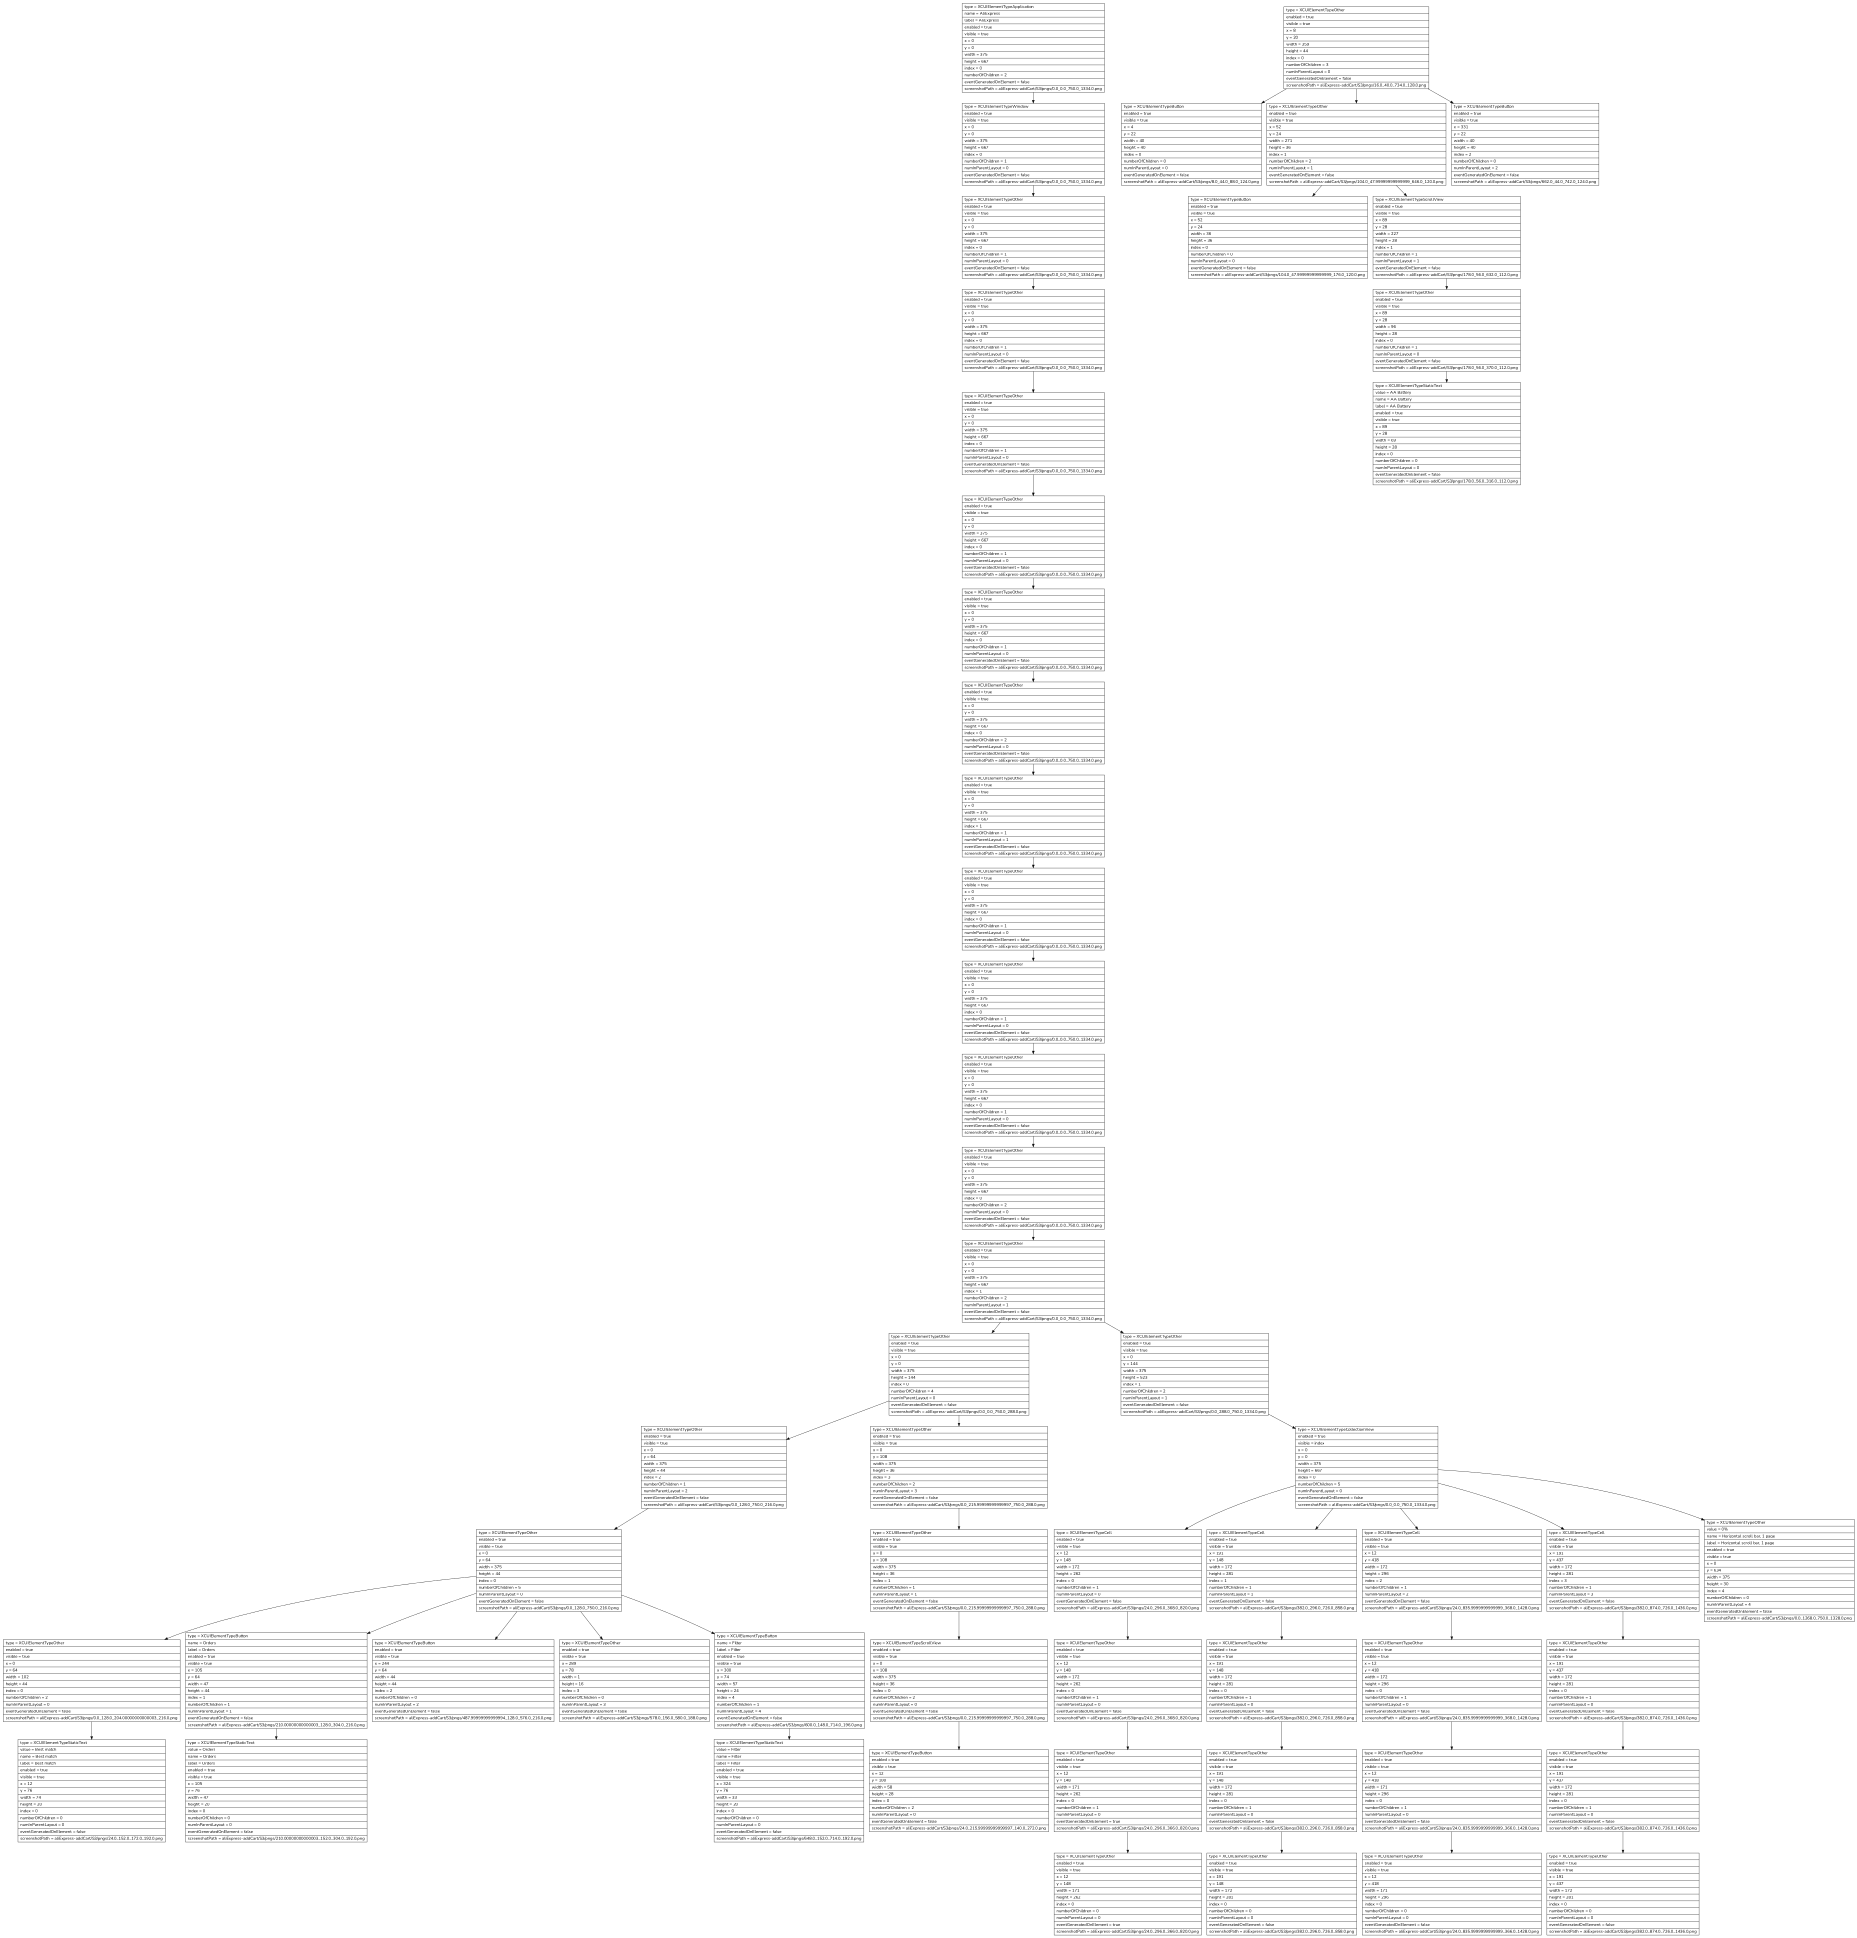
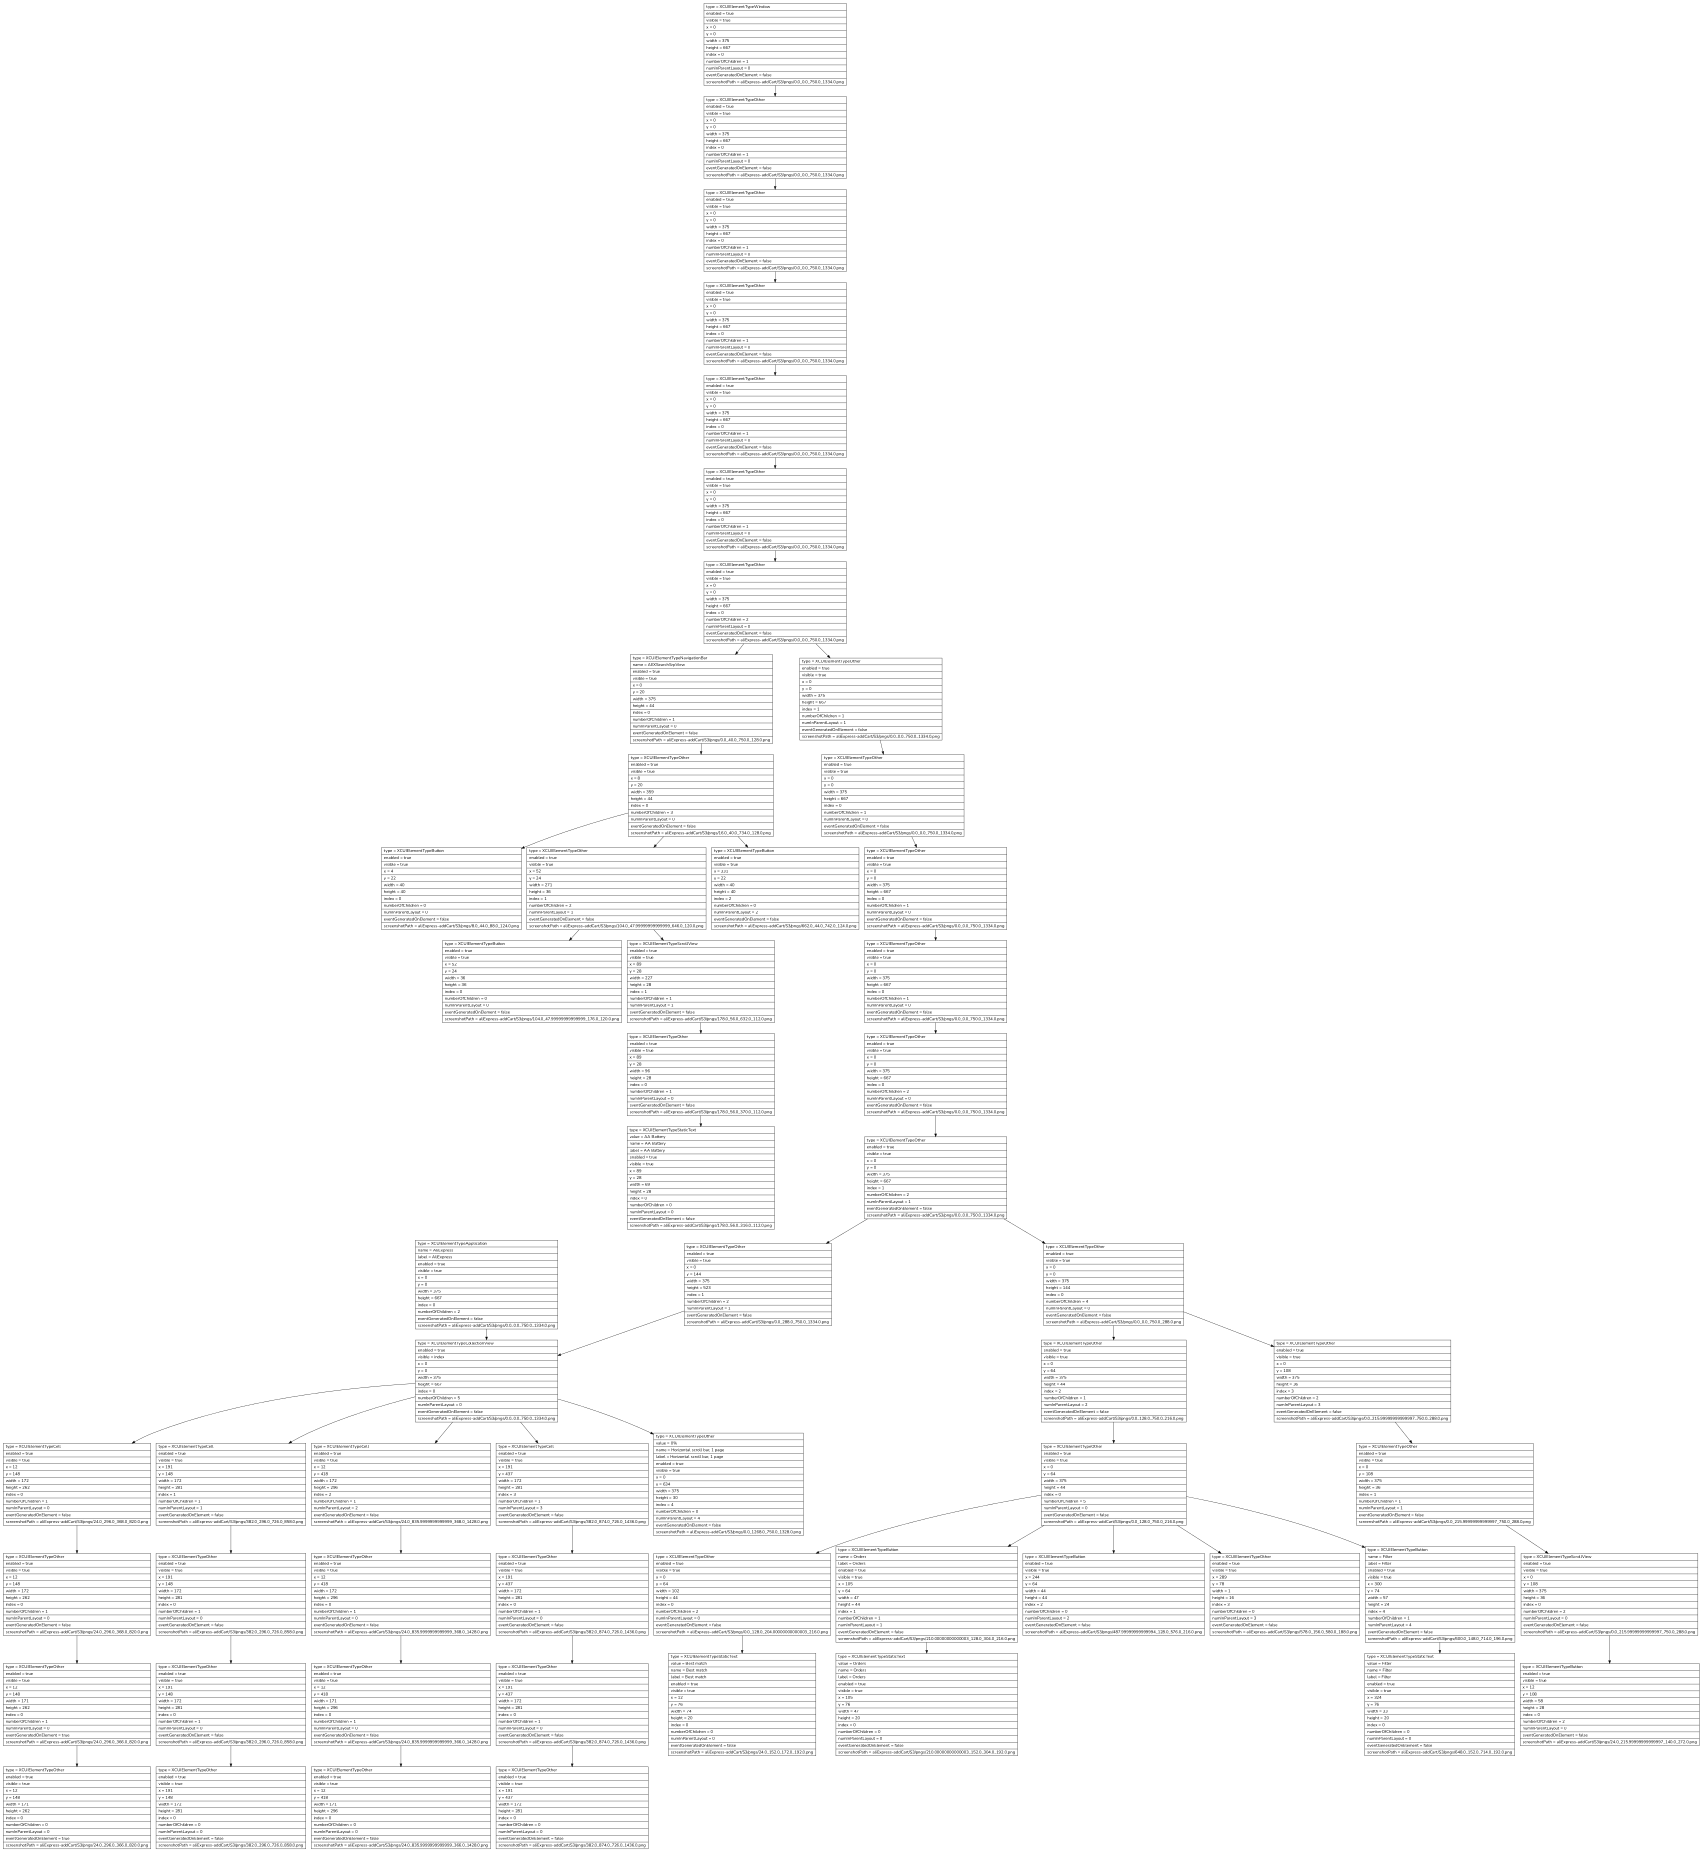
edge "type = XCUIElementTypeApplication" -> "type = XCUIElementTypeWindow": now "type = XCUIElementTypeApplication" -> "type = XCUIElementTypeCollectionView"
node "type = XCUIElementTypeNavigationBar": added
